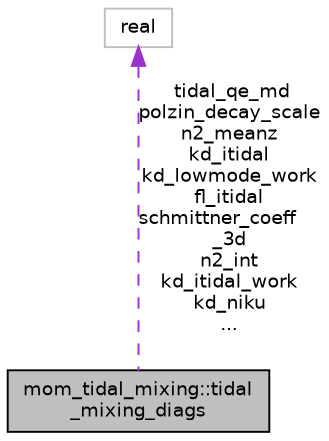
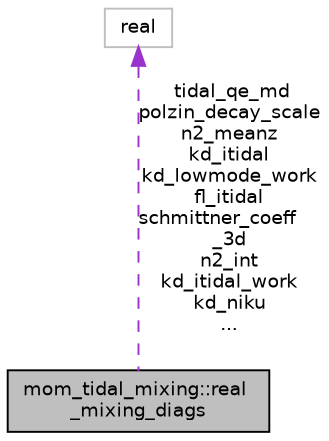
node "mom_tidal_mixing::tidal _mixing_diags": label "mom_tidal_mixing::tidal _mixing_diags" -> "mom_tidal_mixing::real _mixing_diags"
